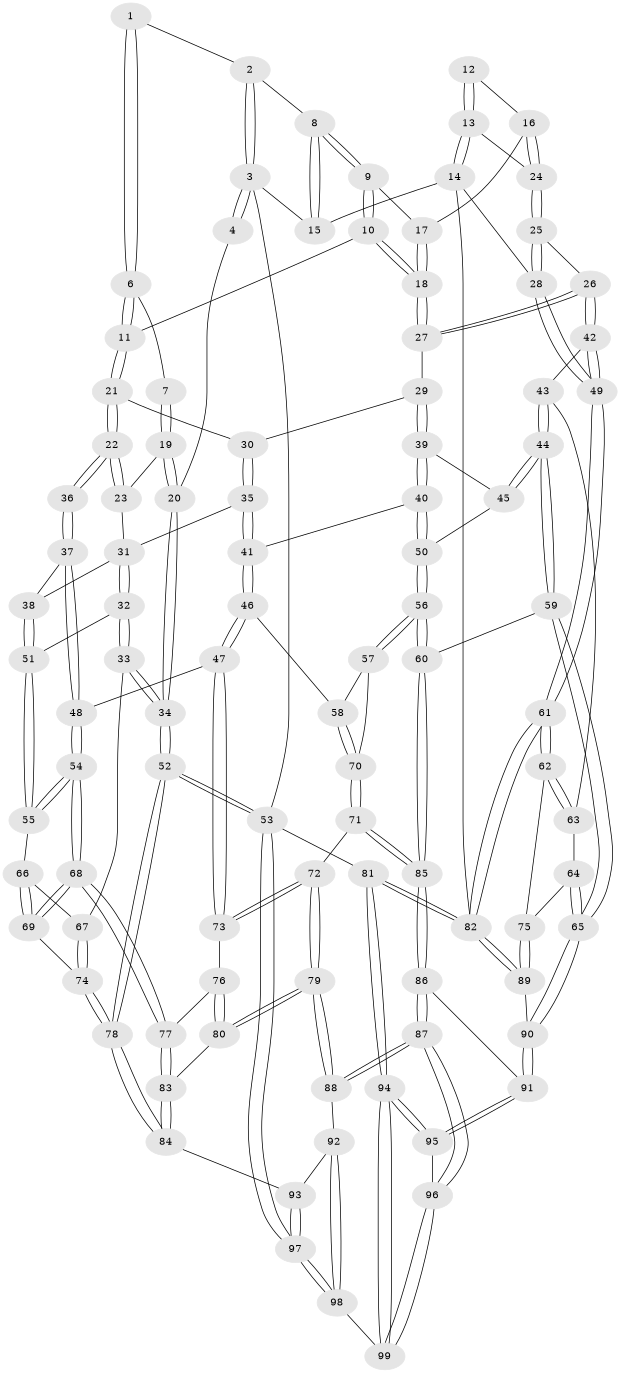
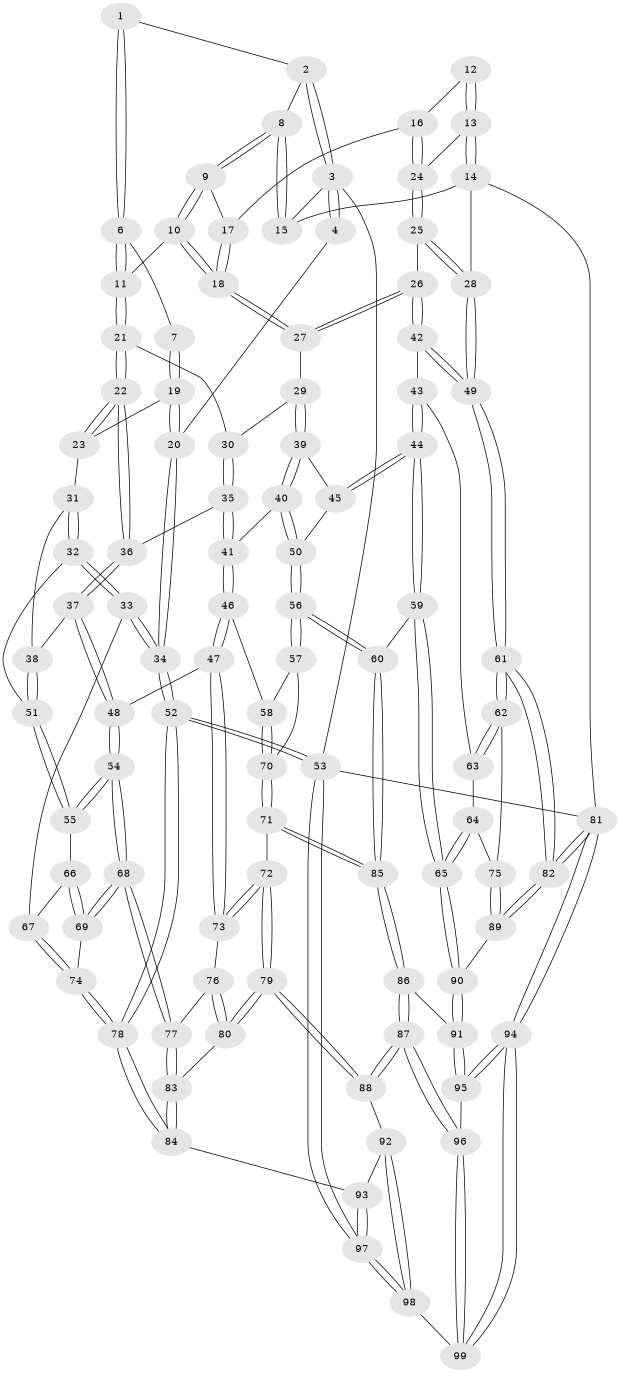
edge "35" -- "31": now "35" -- "36"
edge "14" -- "82": now "14" -- "81"
